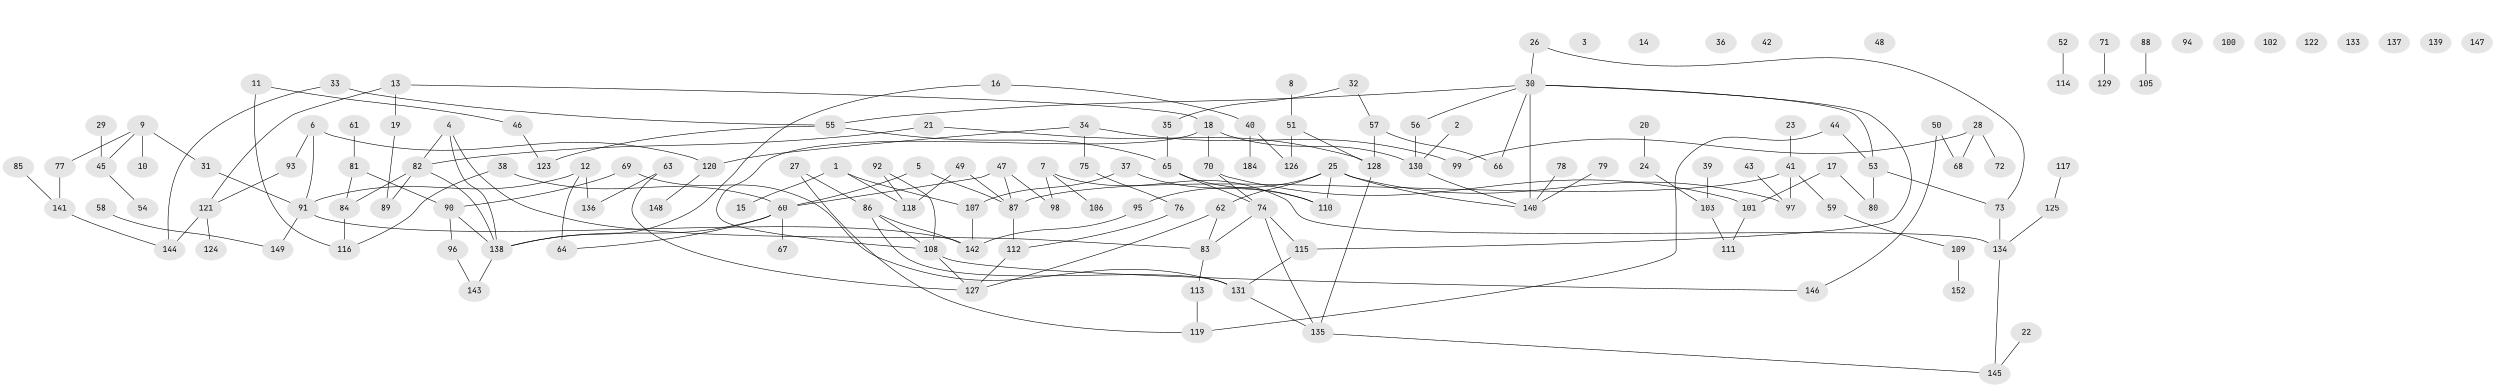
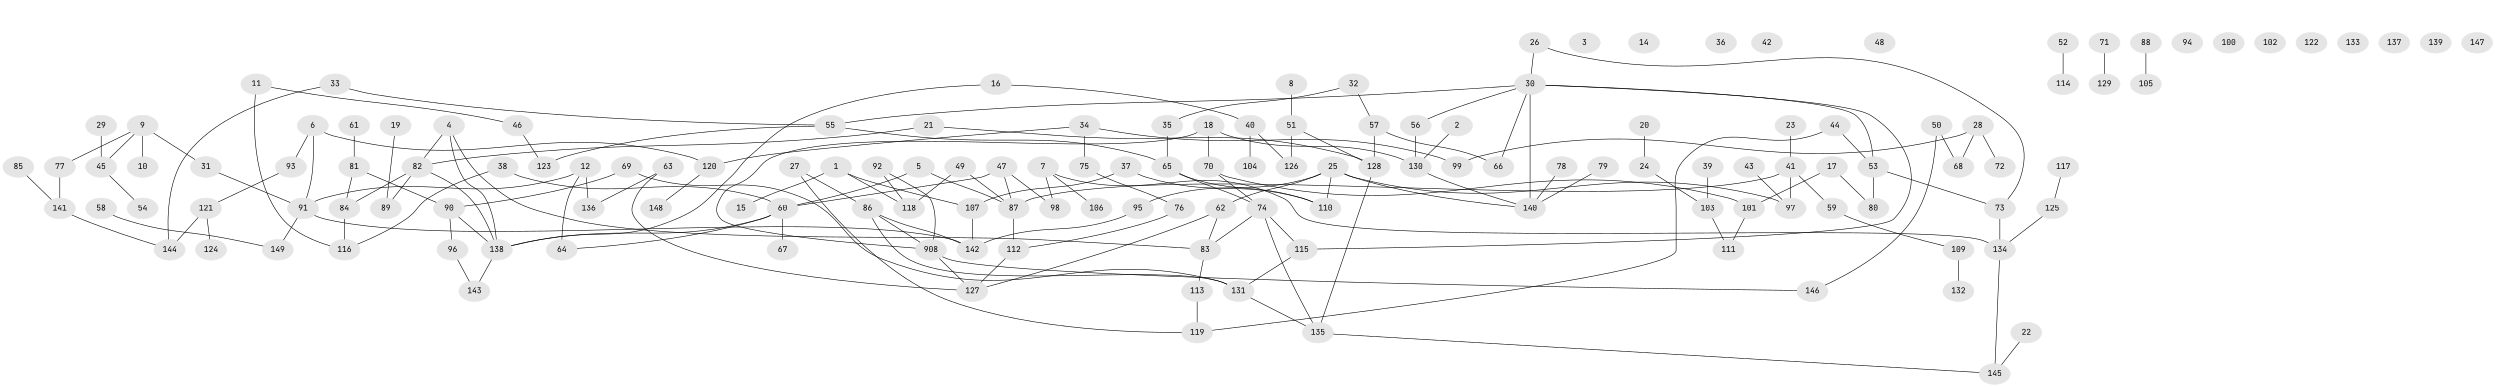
node "13": removed
node "184": label "184" -> "104"
node "108": label "108" -> "908"
node "152": label "152" -> "132"
